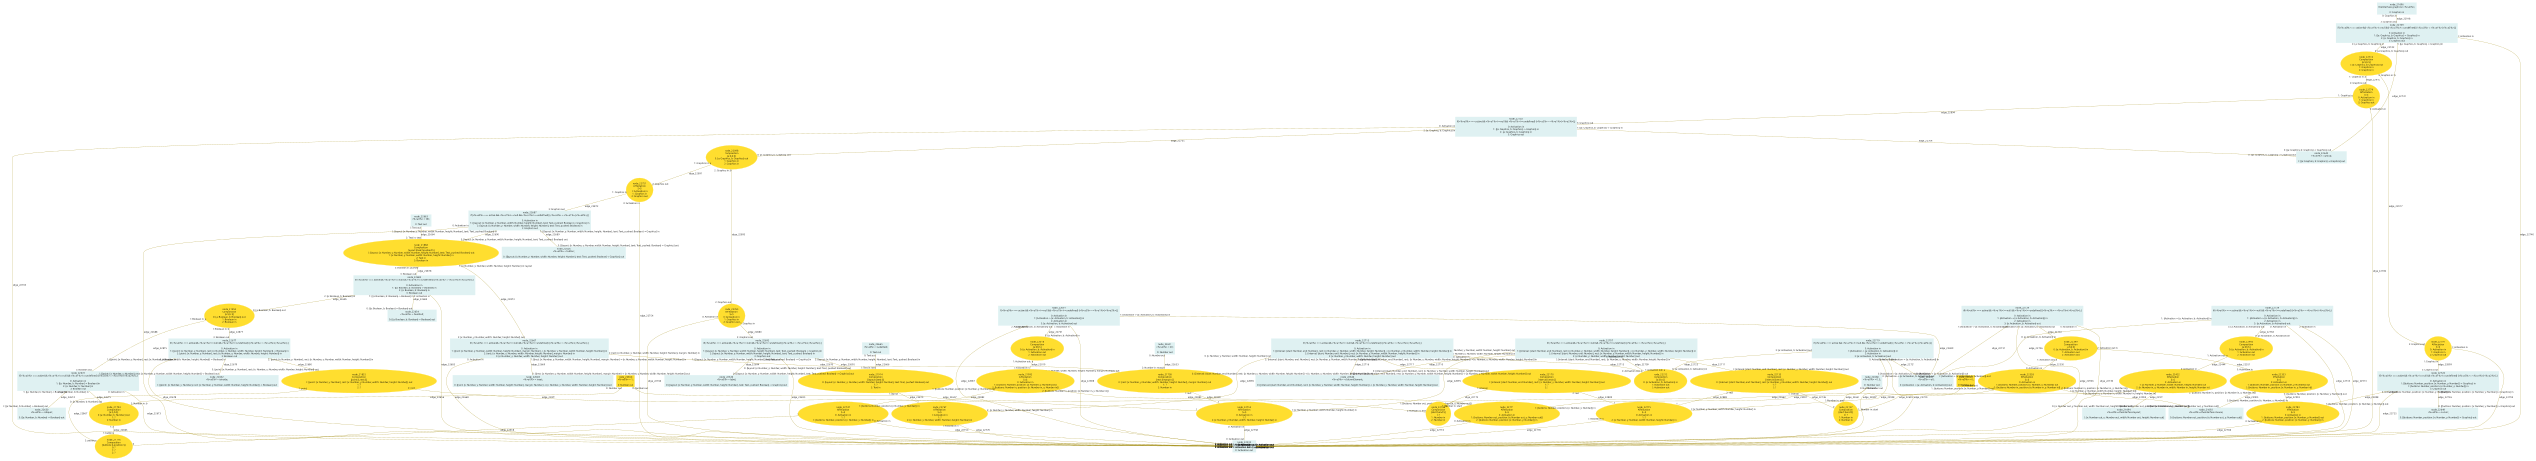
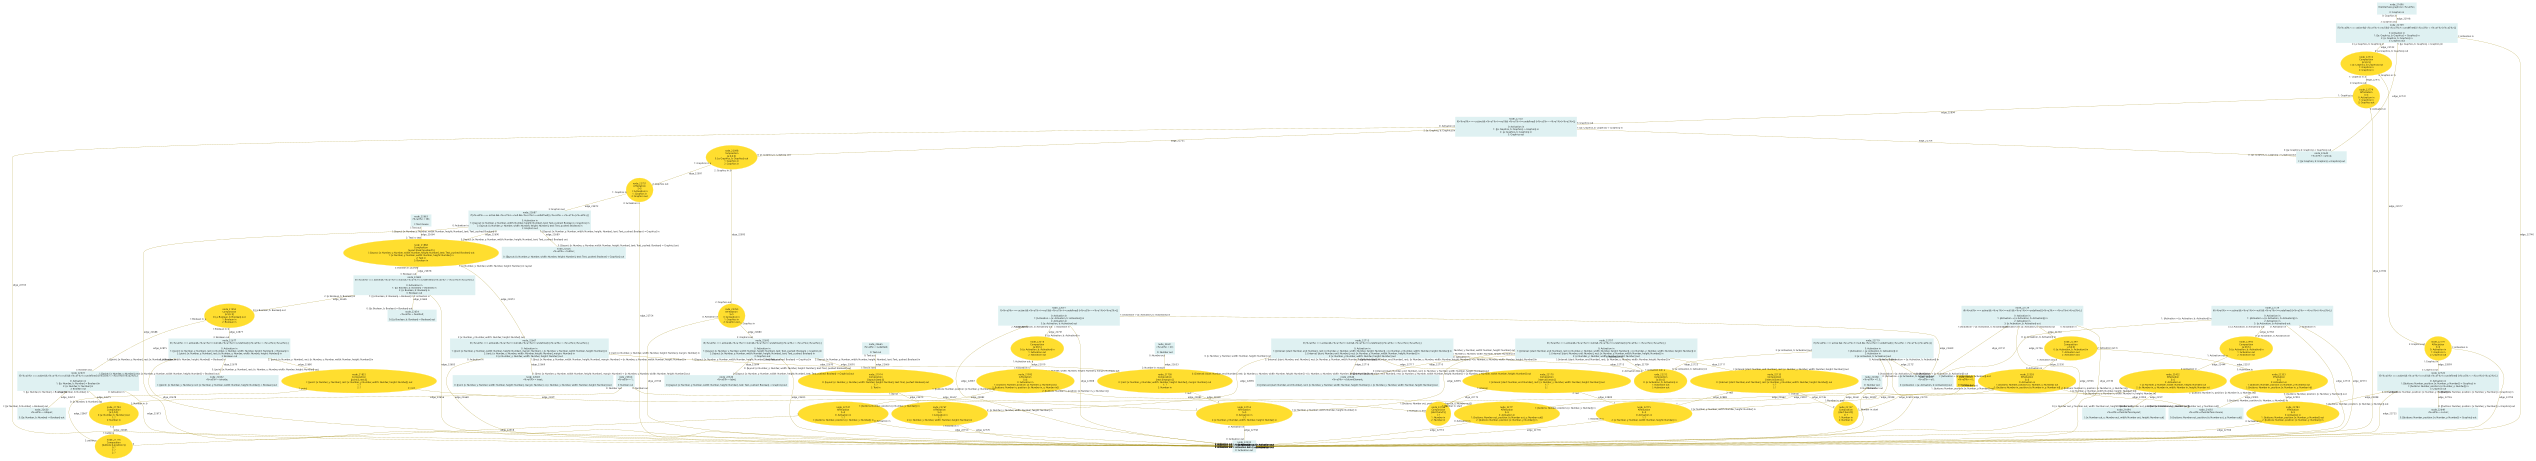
node "node_22663 <%=a0%> = OK; 0: Text out": label "node_22663 <%=a0%> = OK; 0: Text out" -> "node_22663 <%=a0%> = OK; 0: Text mouse"
node "node_22654 <%=a0%> = 1; 0: Number out": fillcolor #ffde2f -> #dff1f2
